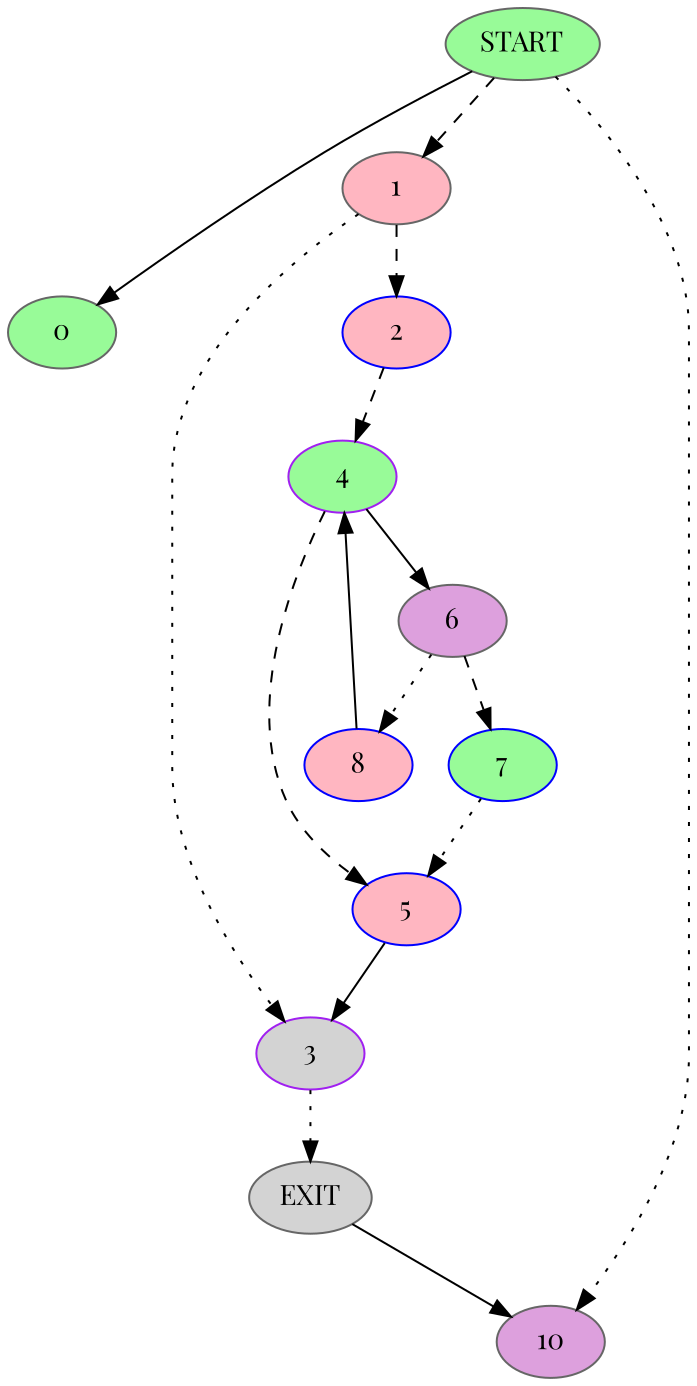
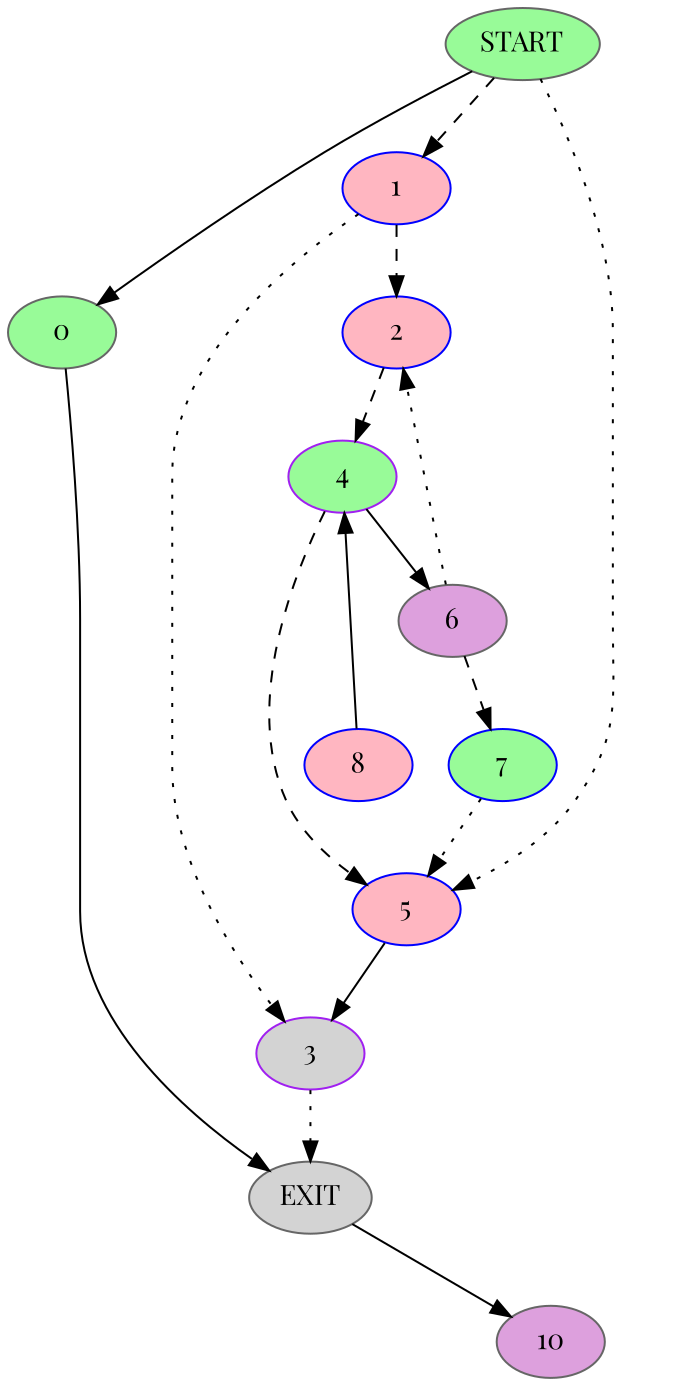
node "1": color gray40 -> blue
edge "START" -> "10": now "START" -> "5"
edge "6" -> "8": now "6" -> "2"
edge "0" -> "EXIT": added
